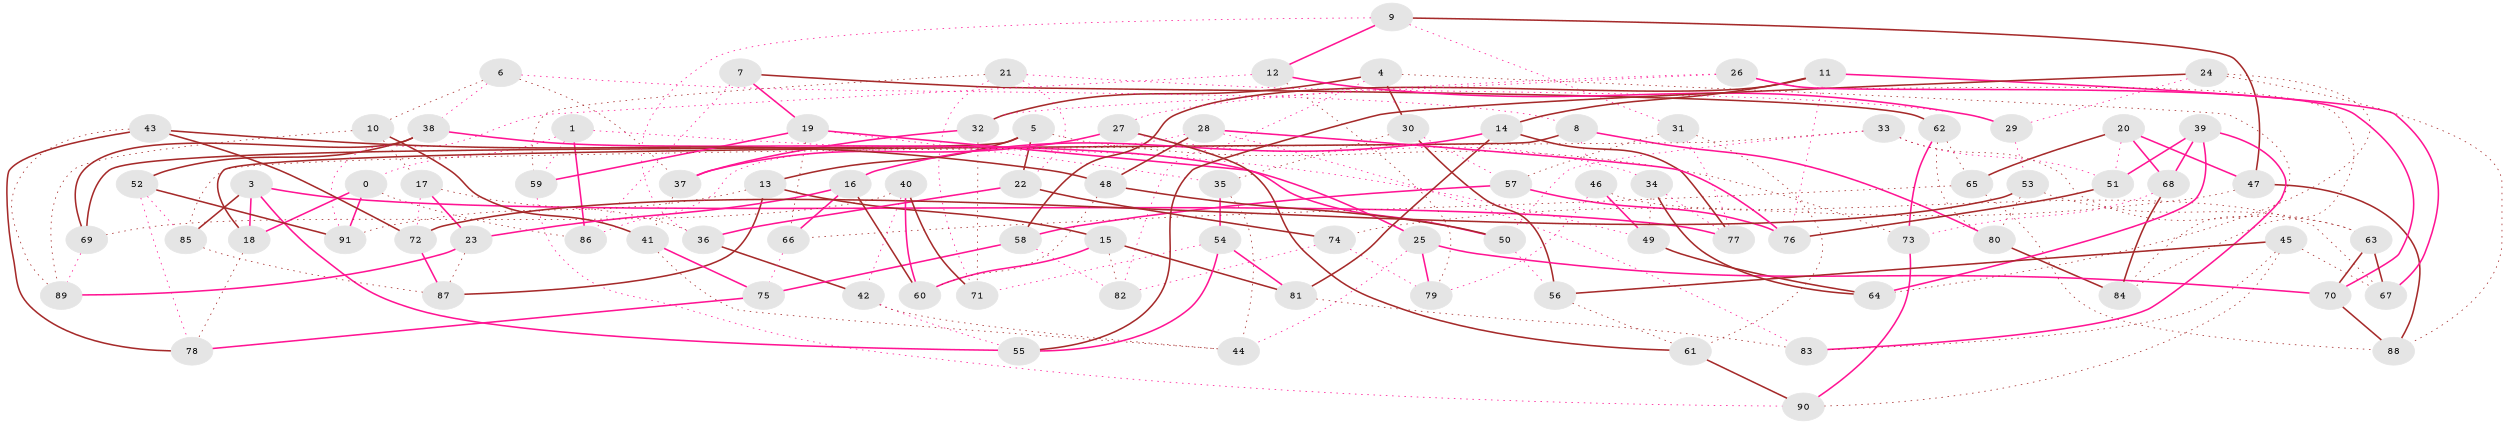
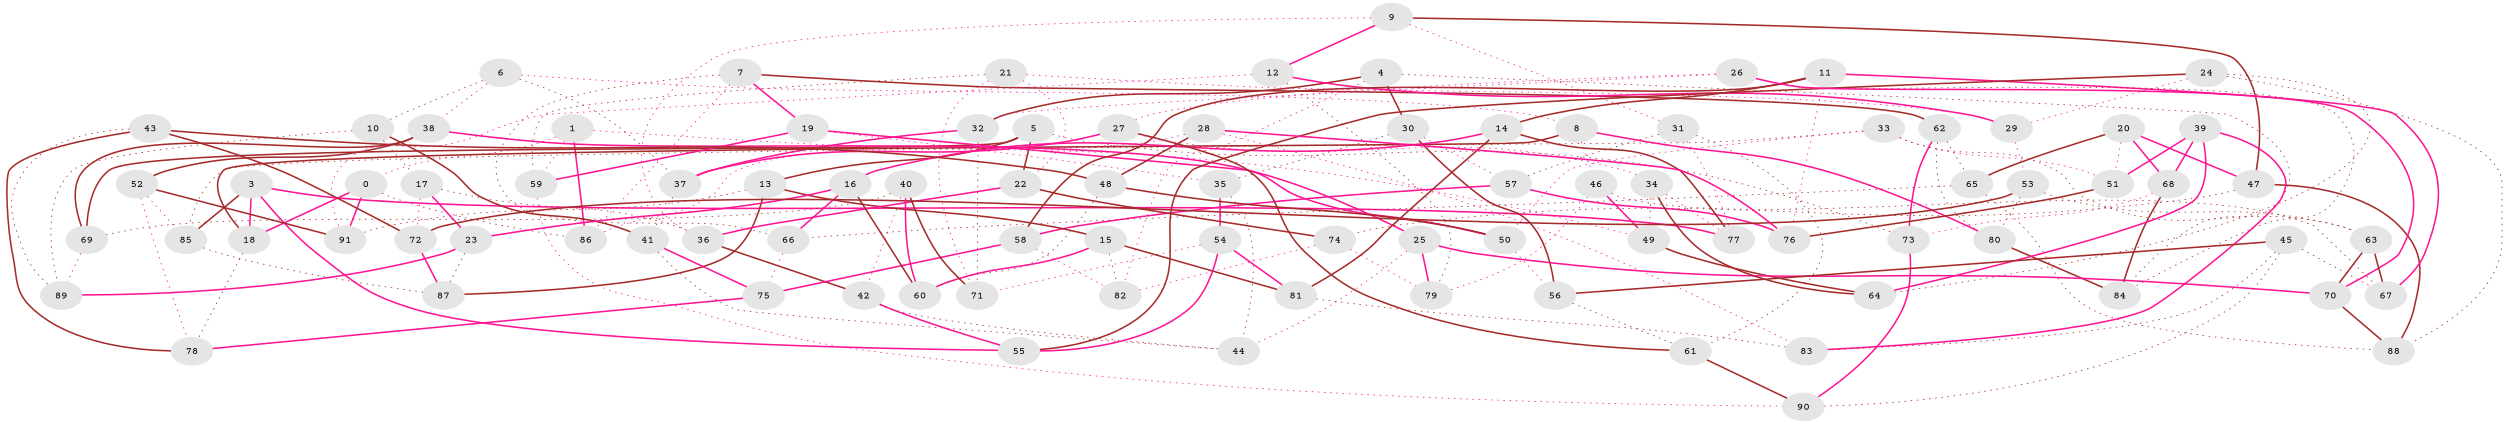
edge "19" -- "66": now "7" -- "66"
edge "42" -- "55": style dotted -> bold
